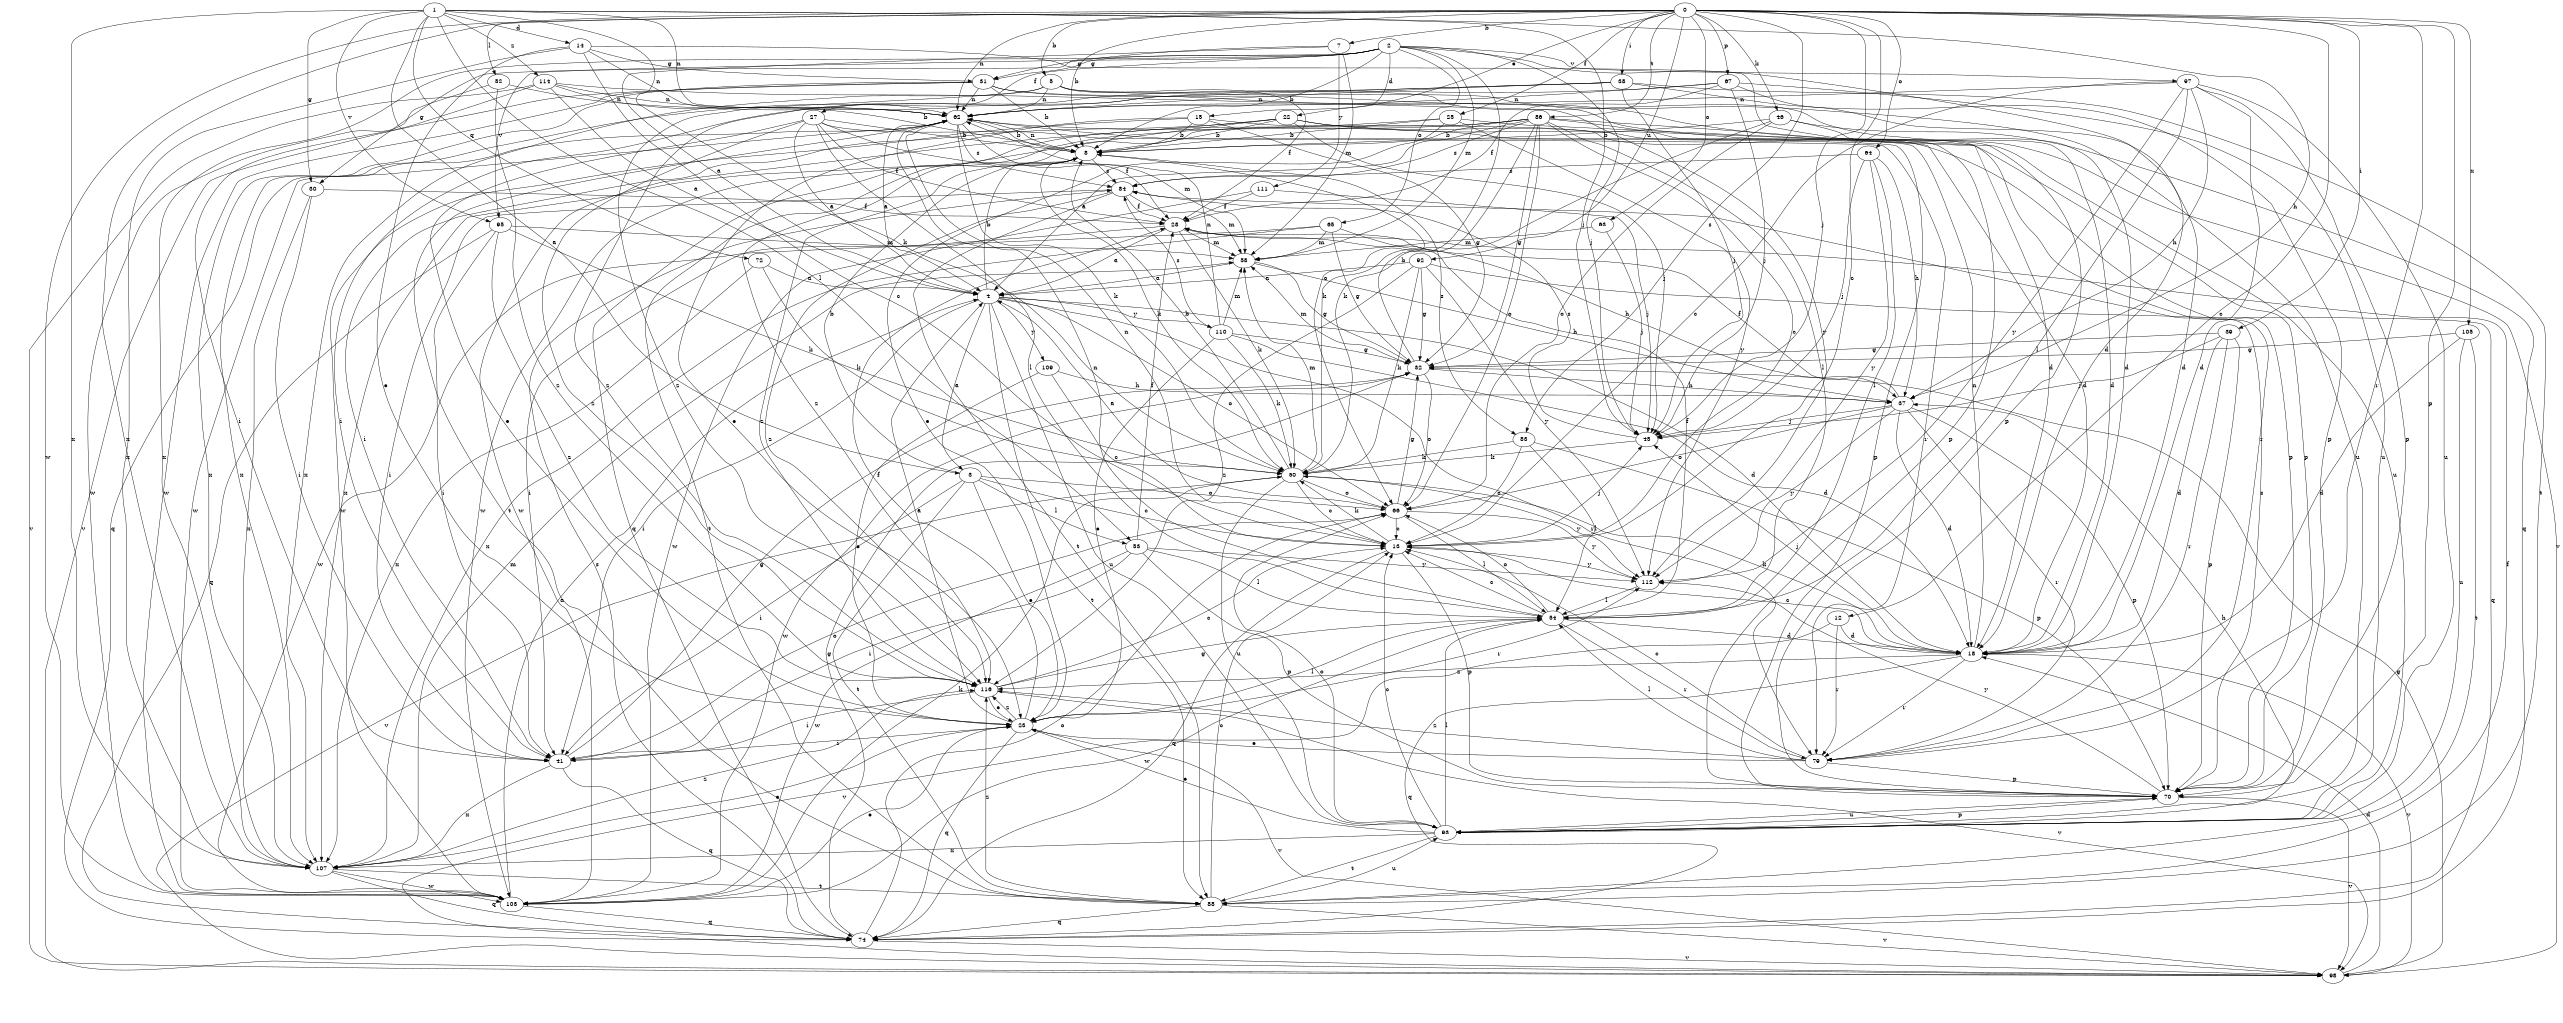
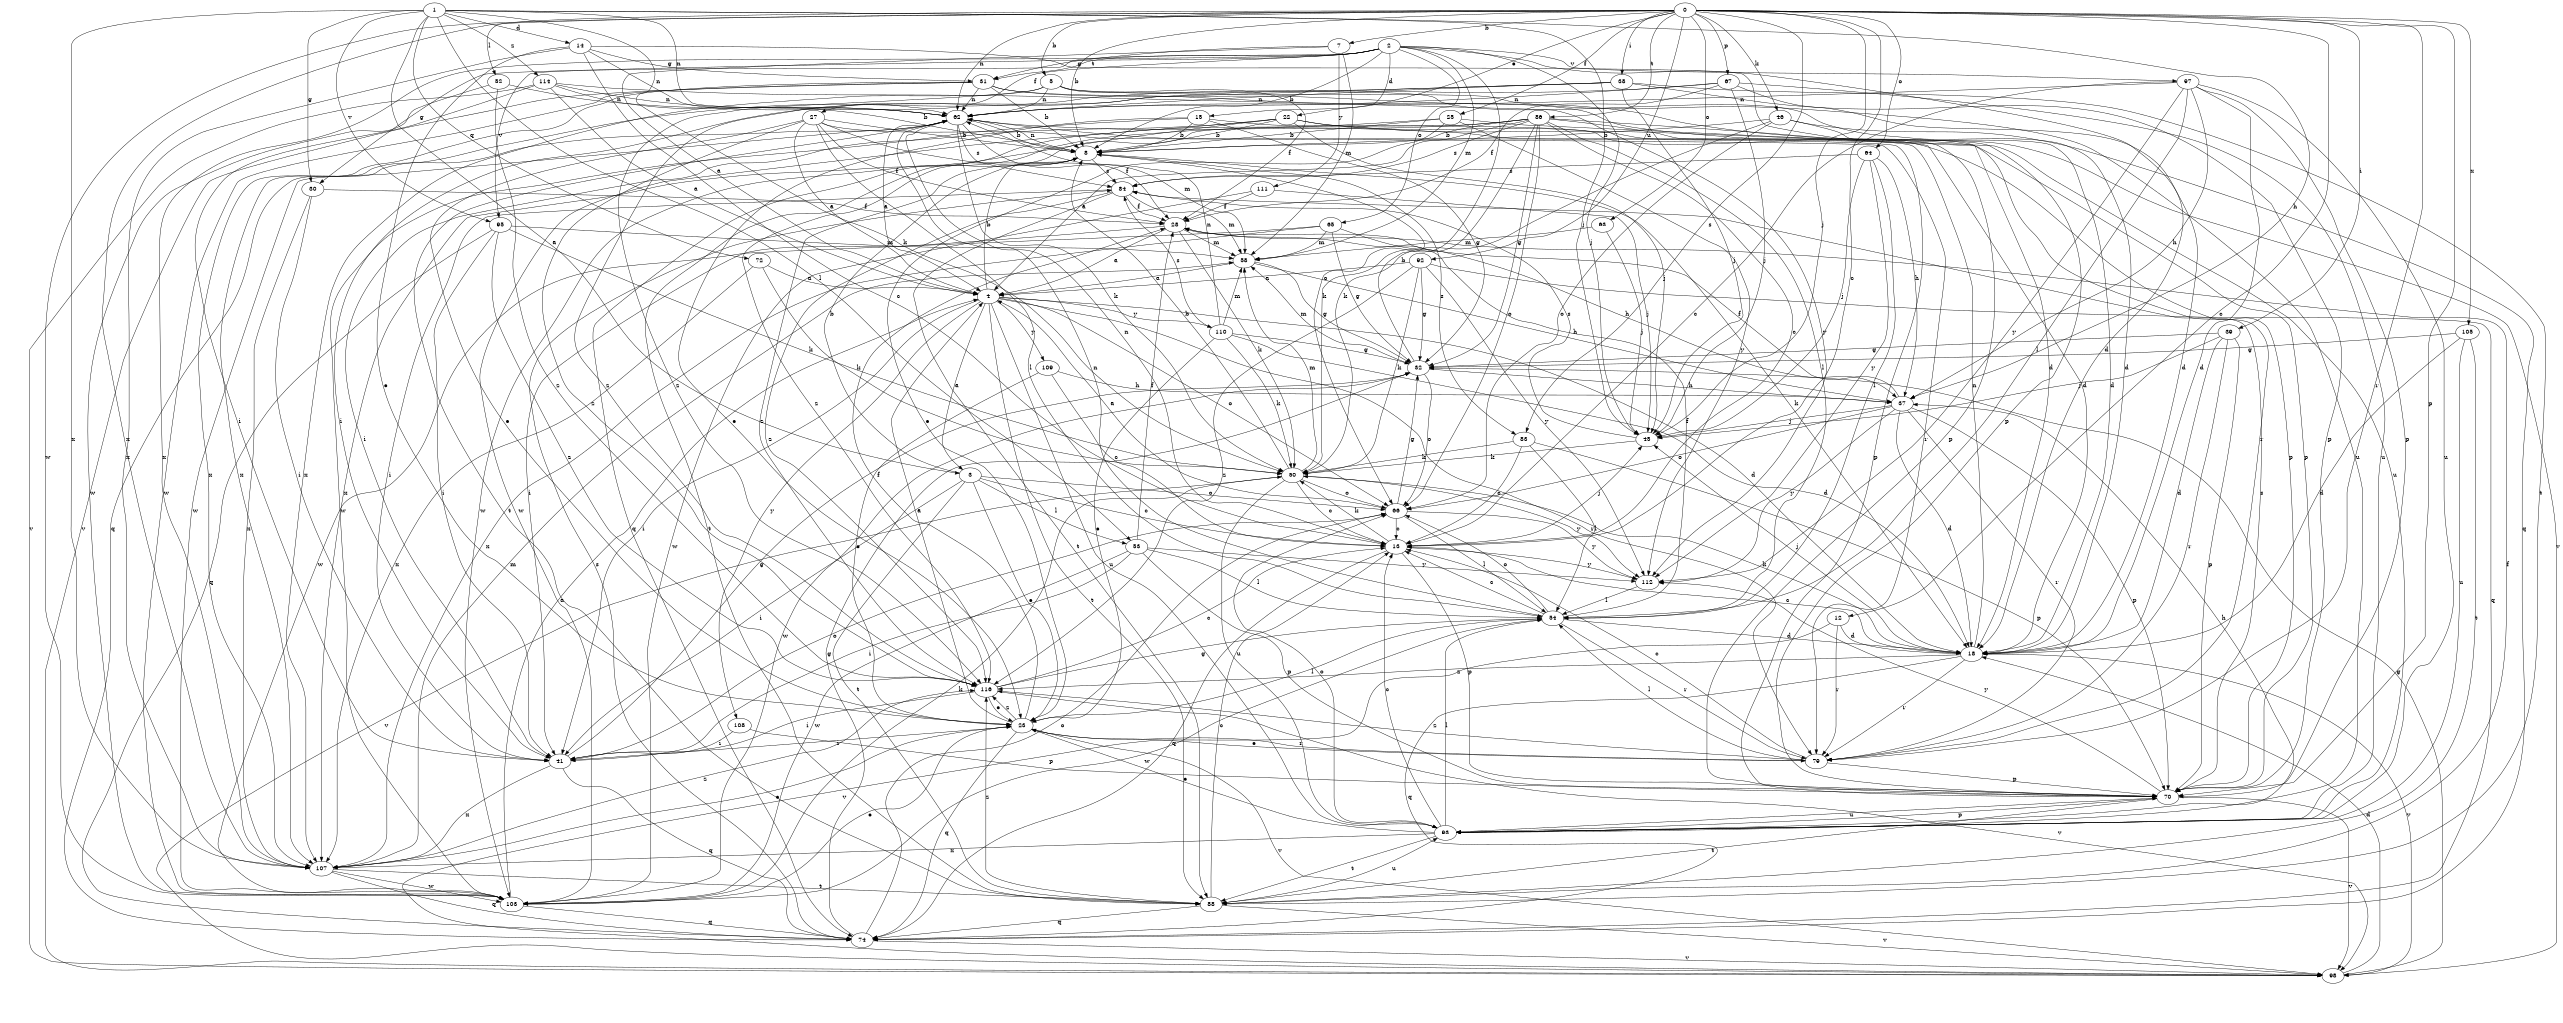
edge "2" -> "31": label "g" -> "t"
edge "8" -> "50": now "8" -> "18"
edge "23" -> "112": now "23" -> "79"
node "108": added
edge "70" -> "88": added, label "t"
